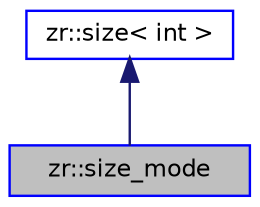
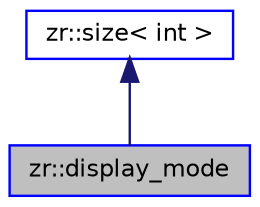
node "zr::size_mode": label "zr::size_mode" -> "zr::display_mode"
